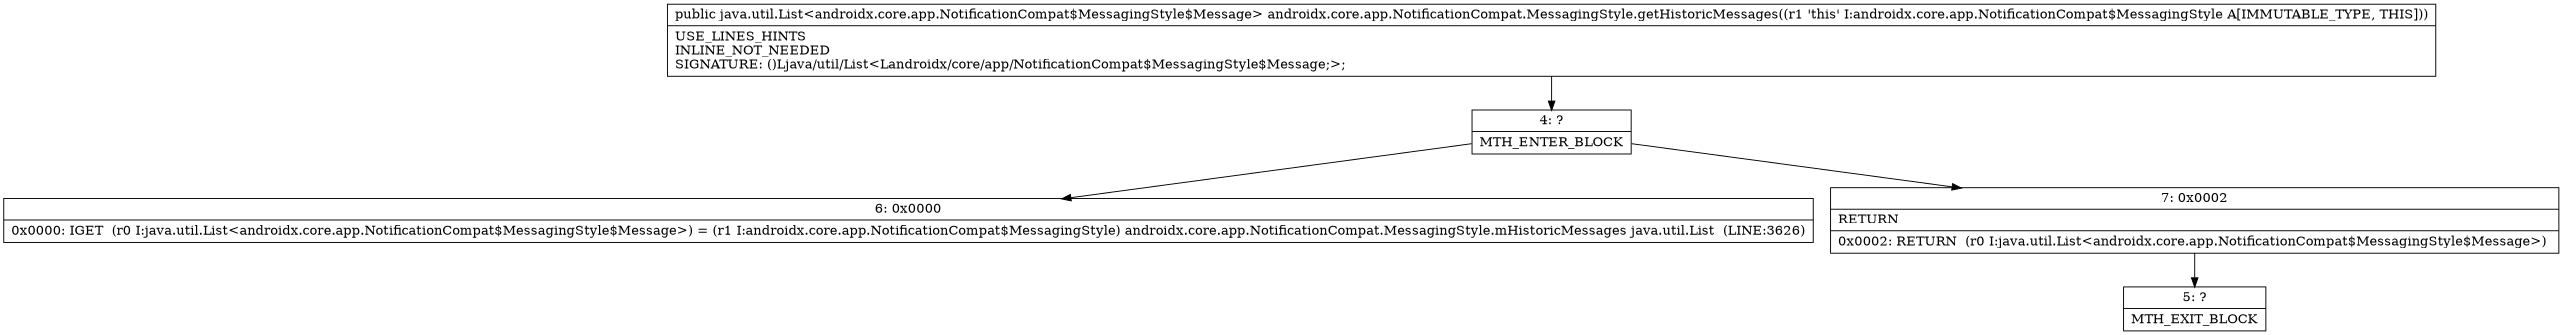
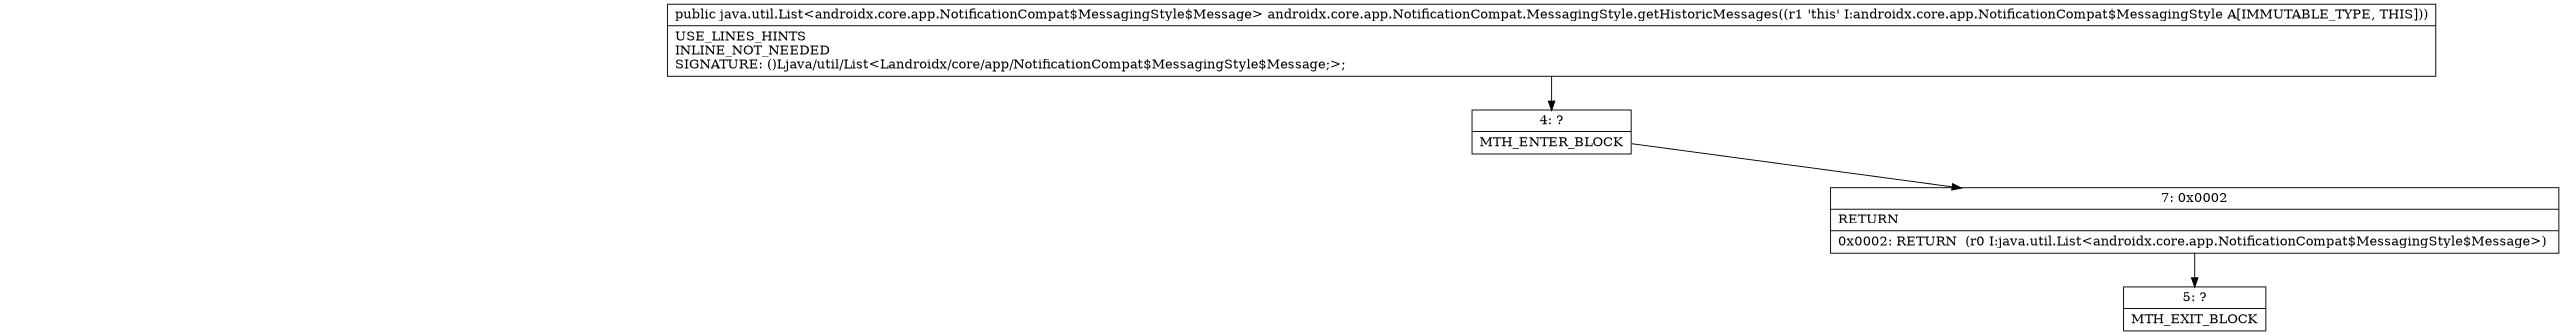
node "6: 0x0000": removed
